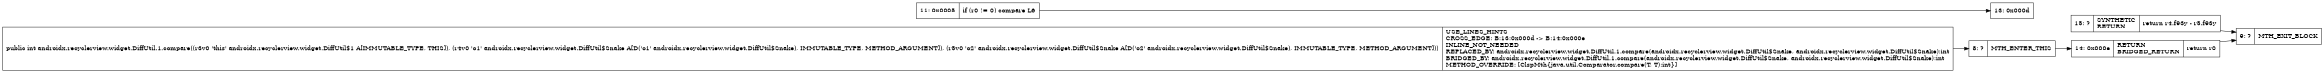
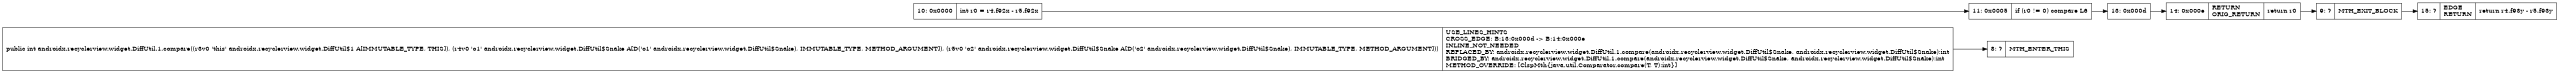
node "10: 0x0000": added
node "15: ?": text "SYNTHETIC" -> "EDGE"
edge "15: ?" -> "9: ?": reversed
edge "8: ?" -> "14: 0x000e": now "13: 0x000d" -> "14: 0x000e"
node "14: 0x000e": text "BRIDGED_RETURN" -> "ORIG_RETURN"
